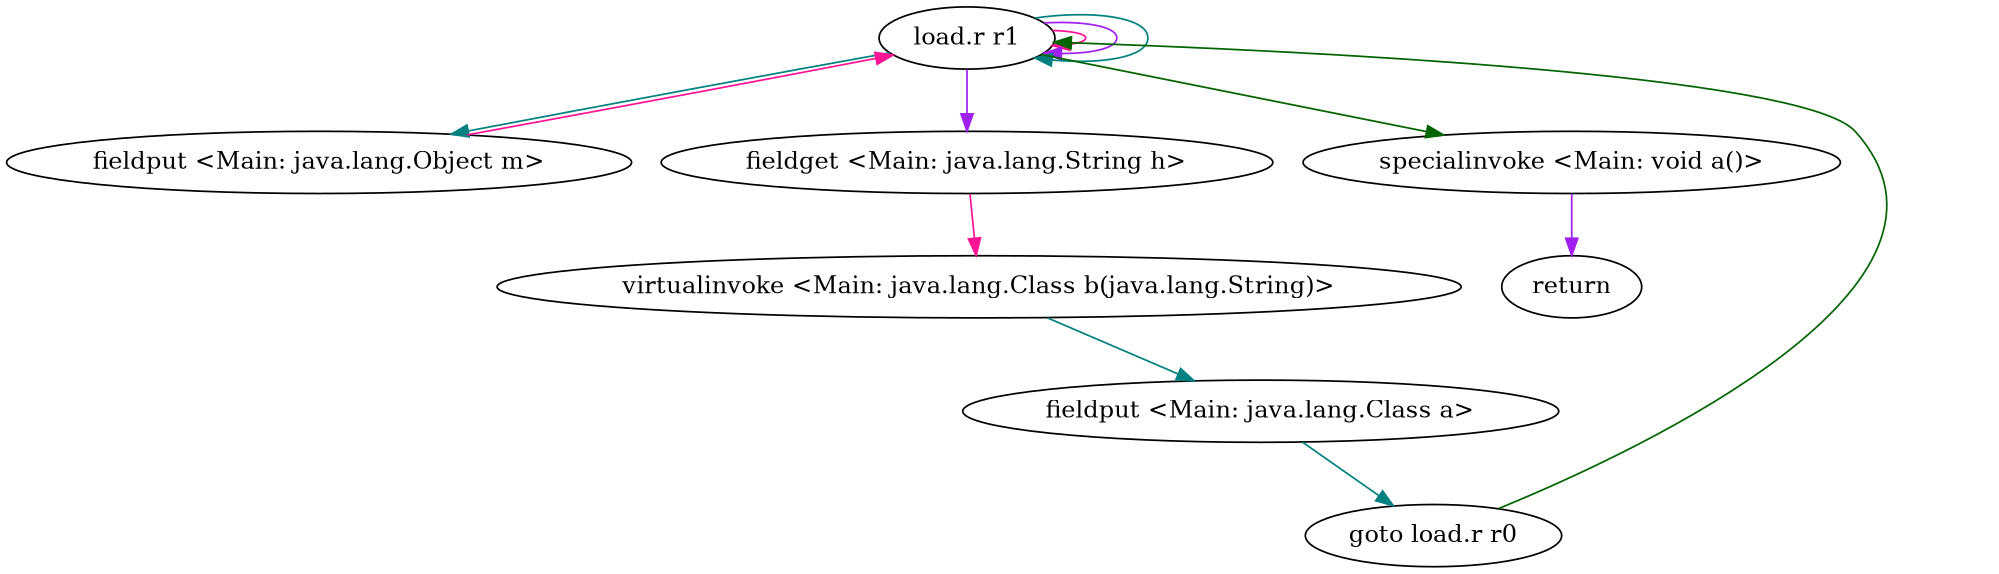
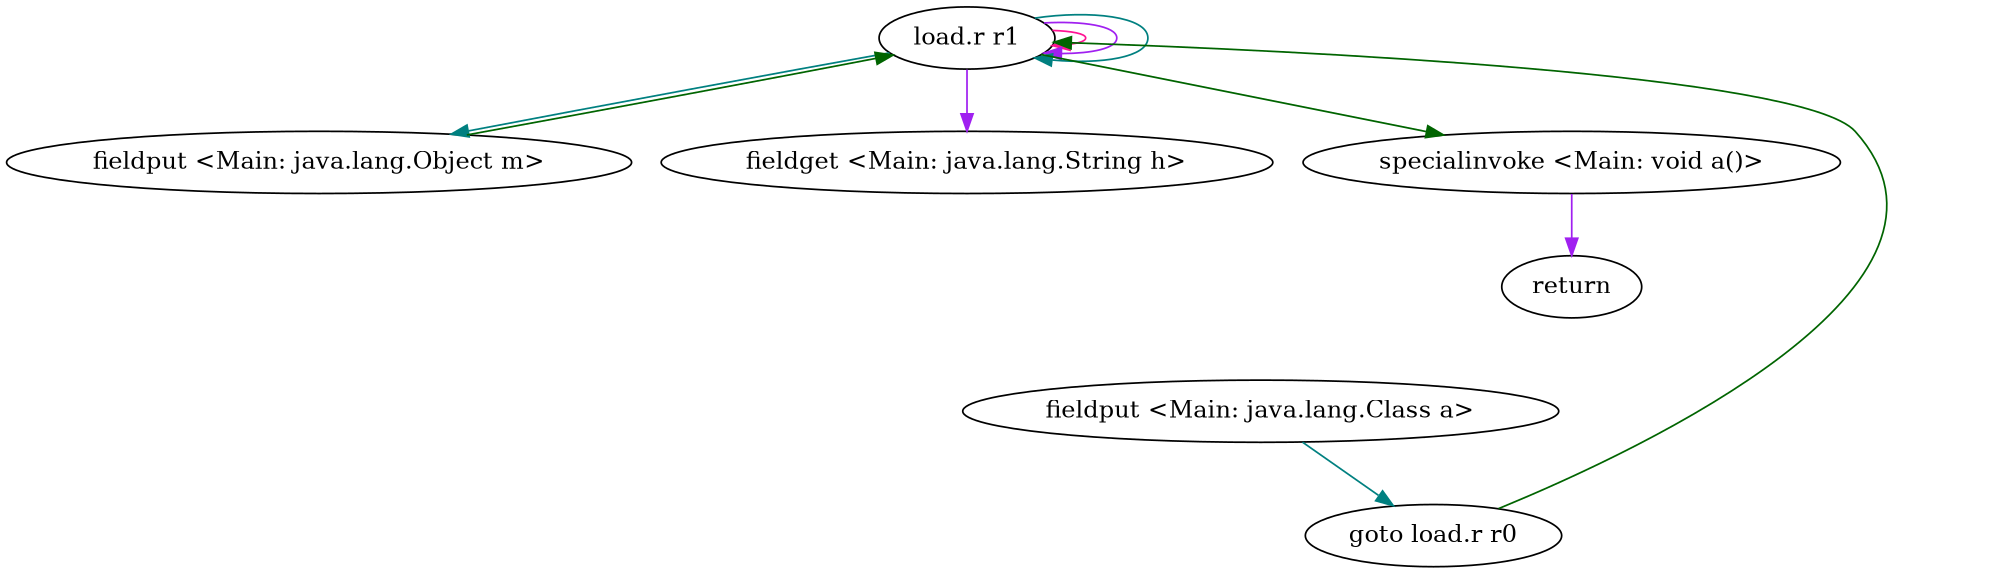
edge "fieldput <Main: java.lang.Object m>" -> "load.r r1": color deeppink -> darkgreen
node "virtualinvoke <Main: java.lang.Class b(java.lang.String)>": removed
